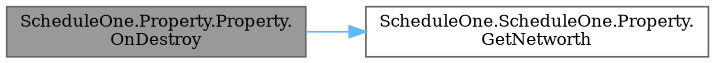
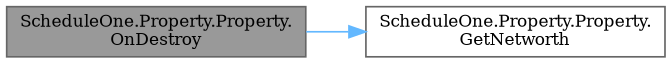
node "ScheduleOne.ScheduleOne.Property. GetNetworth": label "ScheduleOne.ScheduleOne.Property. GetNetworth" -> "ScheduleOne.Property.Property. GetNetworth"
